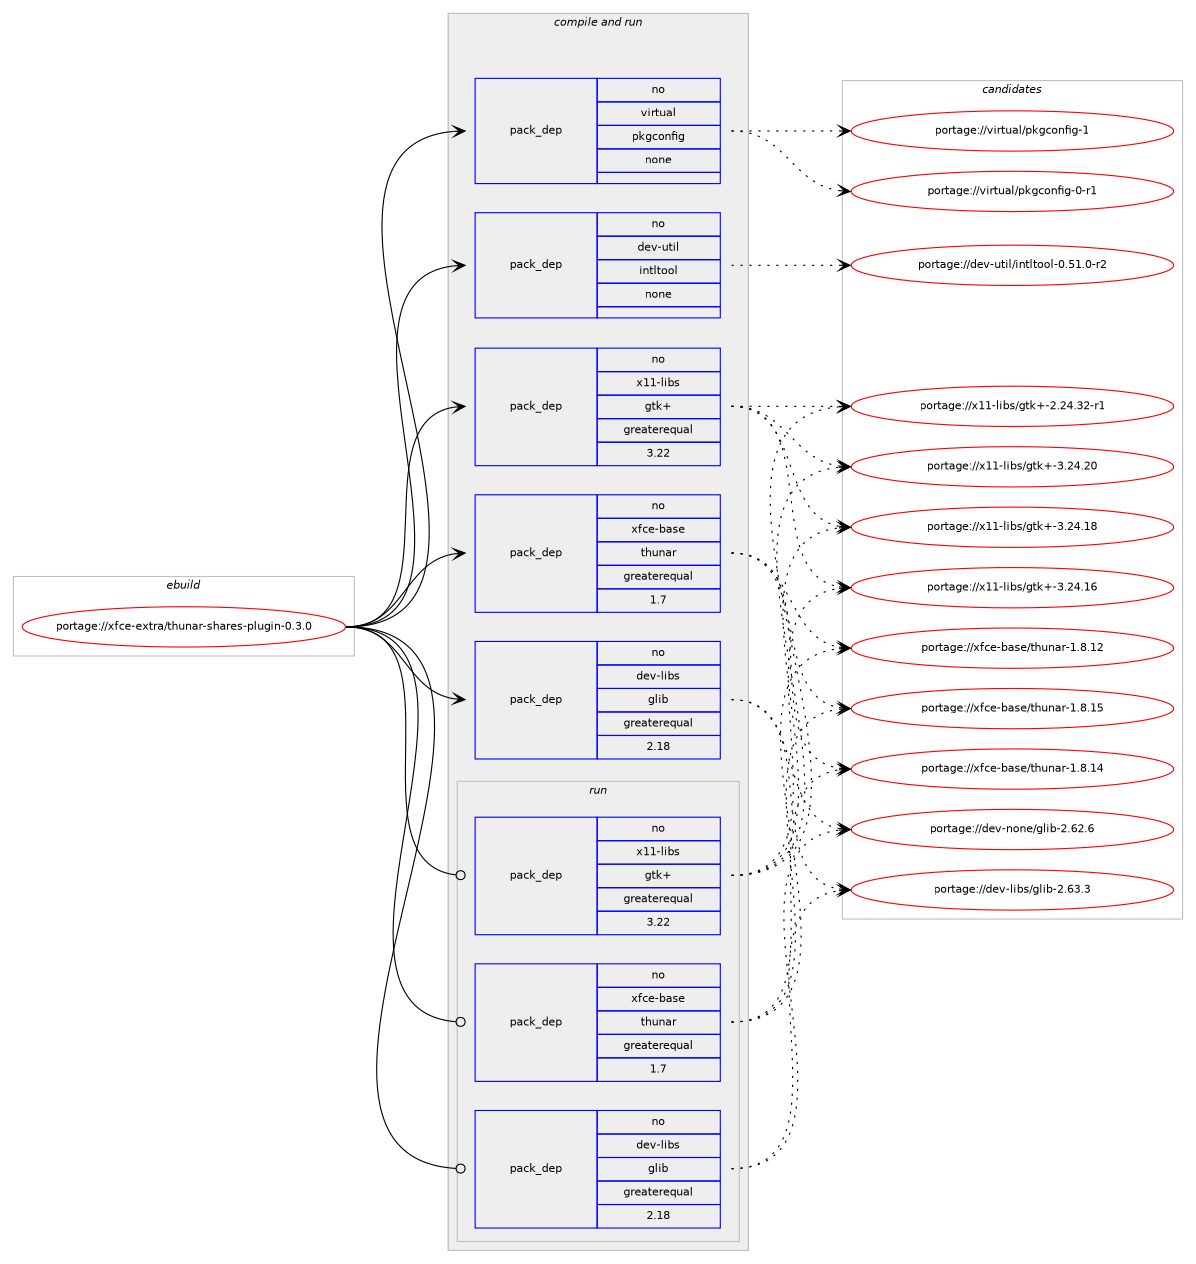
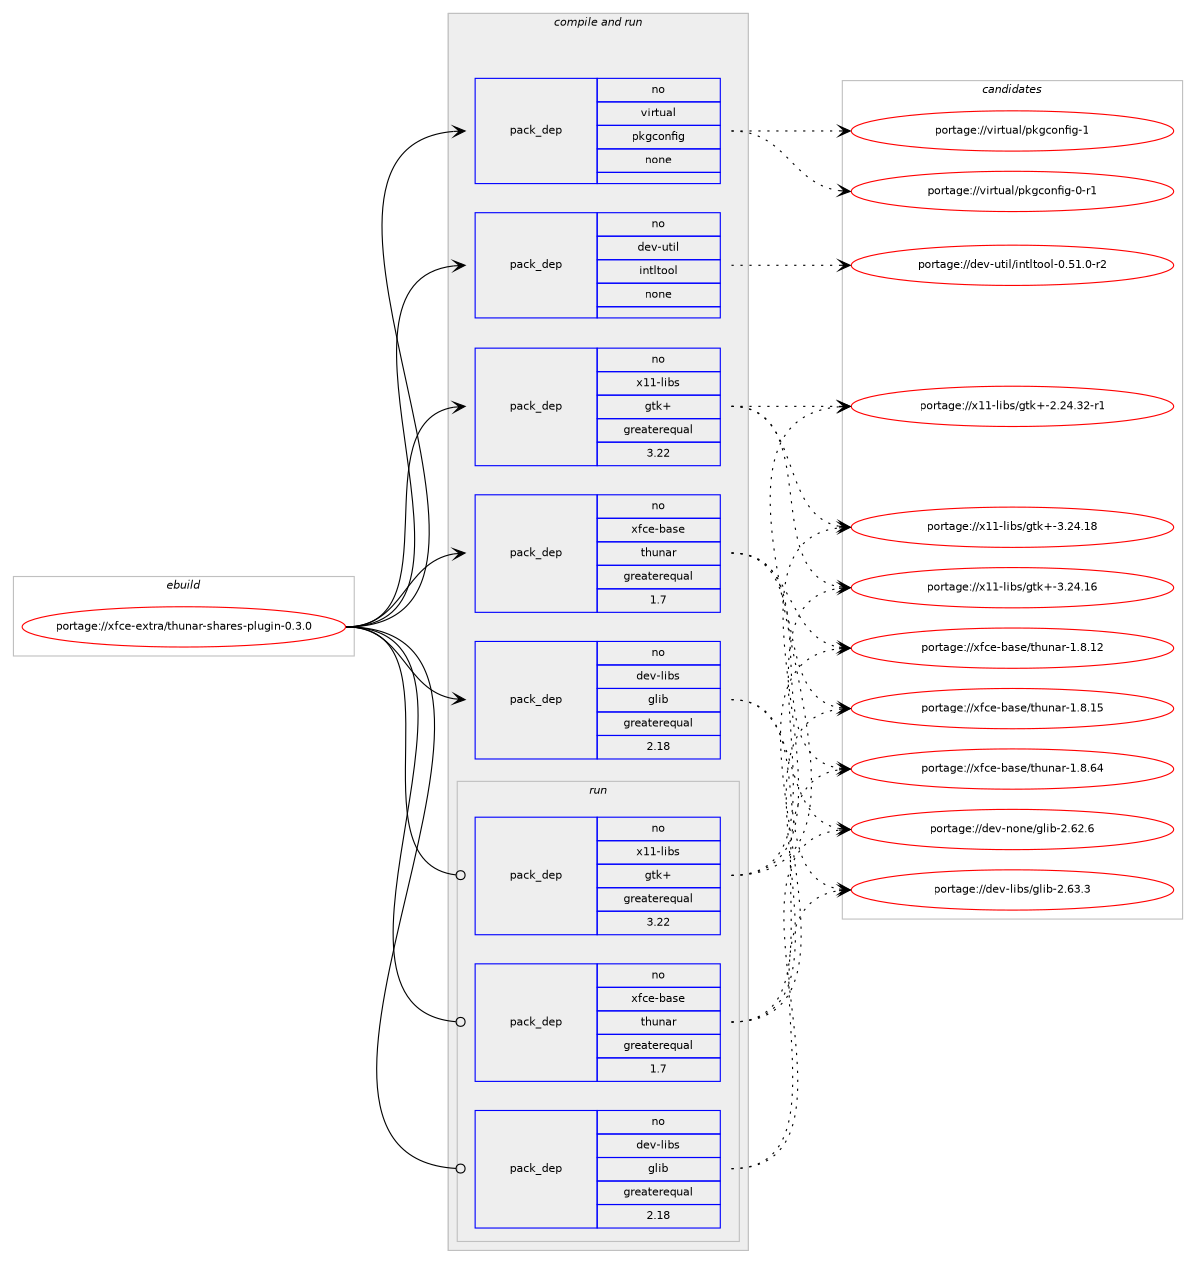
node "portage://x11-libs/gtk+-3.24.20": removed
node "portage://xfce-base/thunar-1.8.14": label "portage://xfce-base/thunar-1.8.14" -> "portage://xfce-base/thunar-1.8.64"
